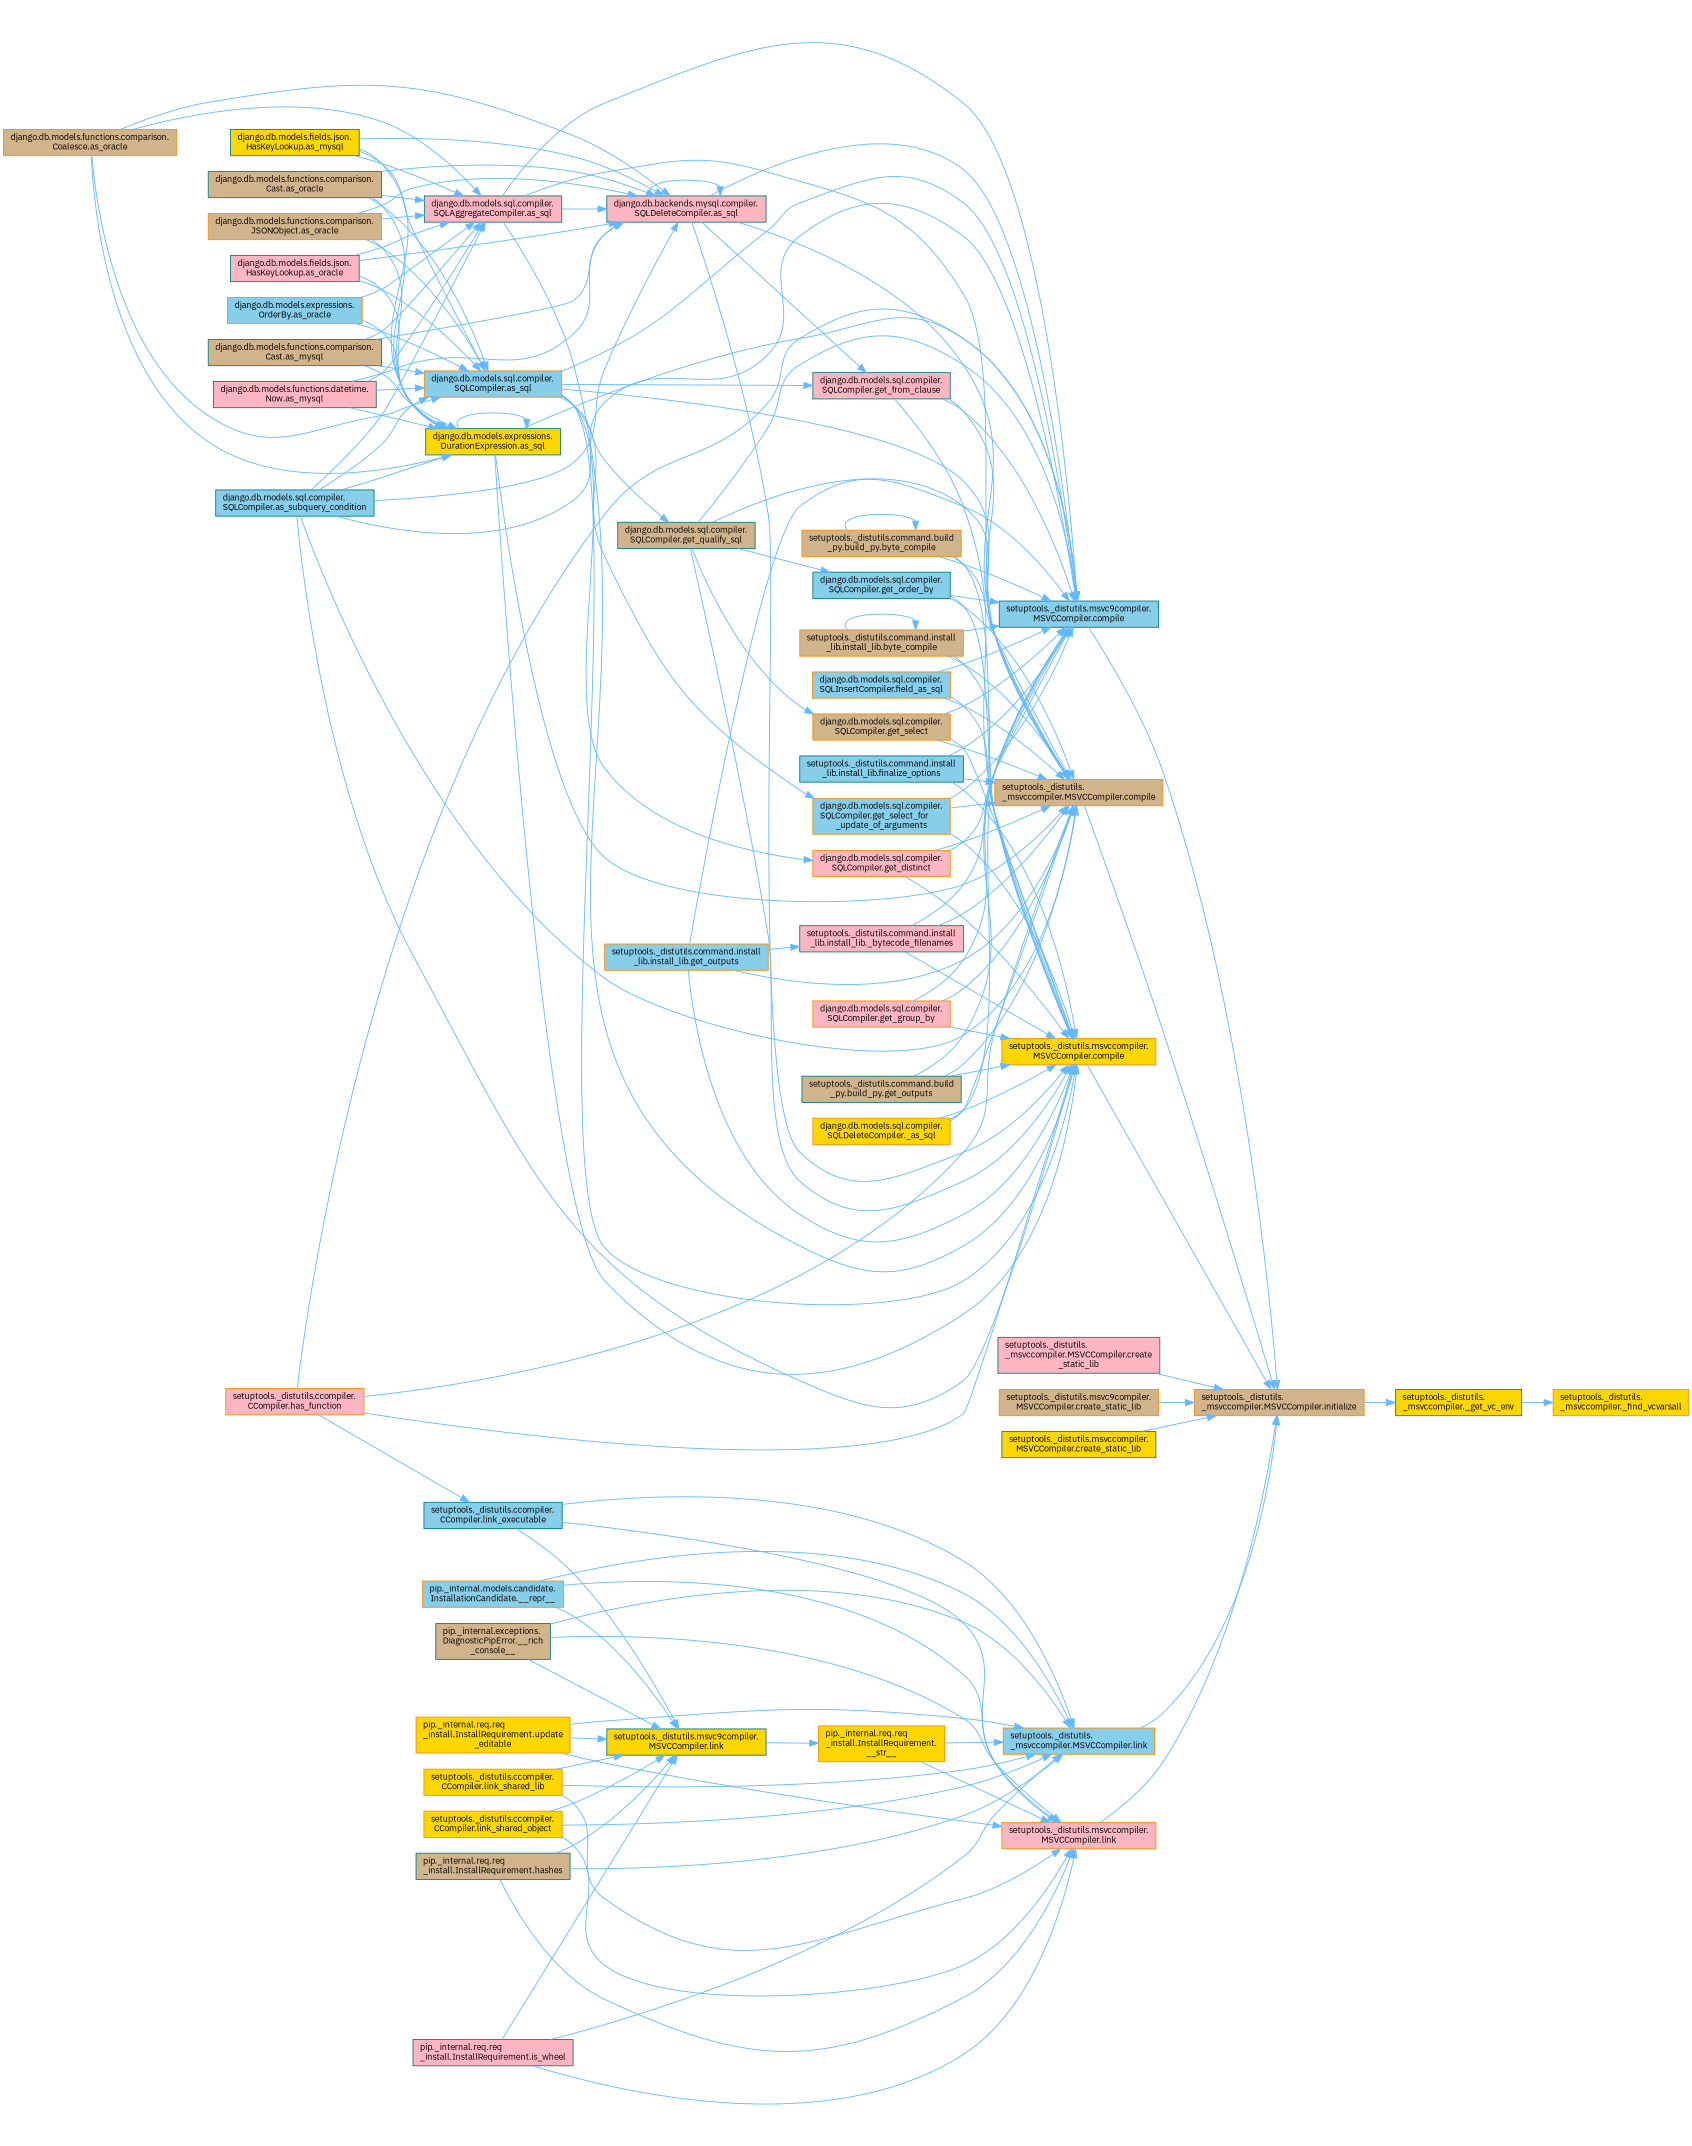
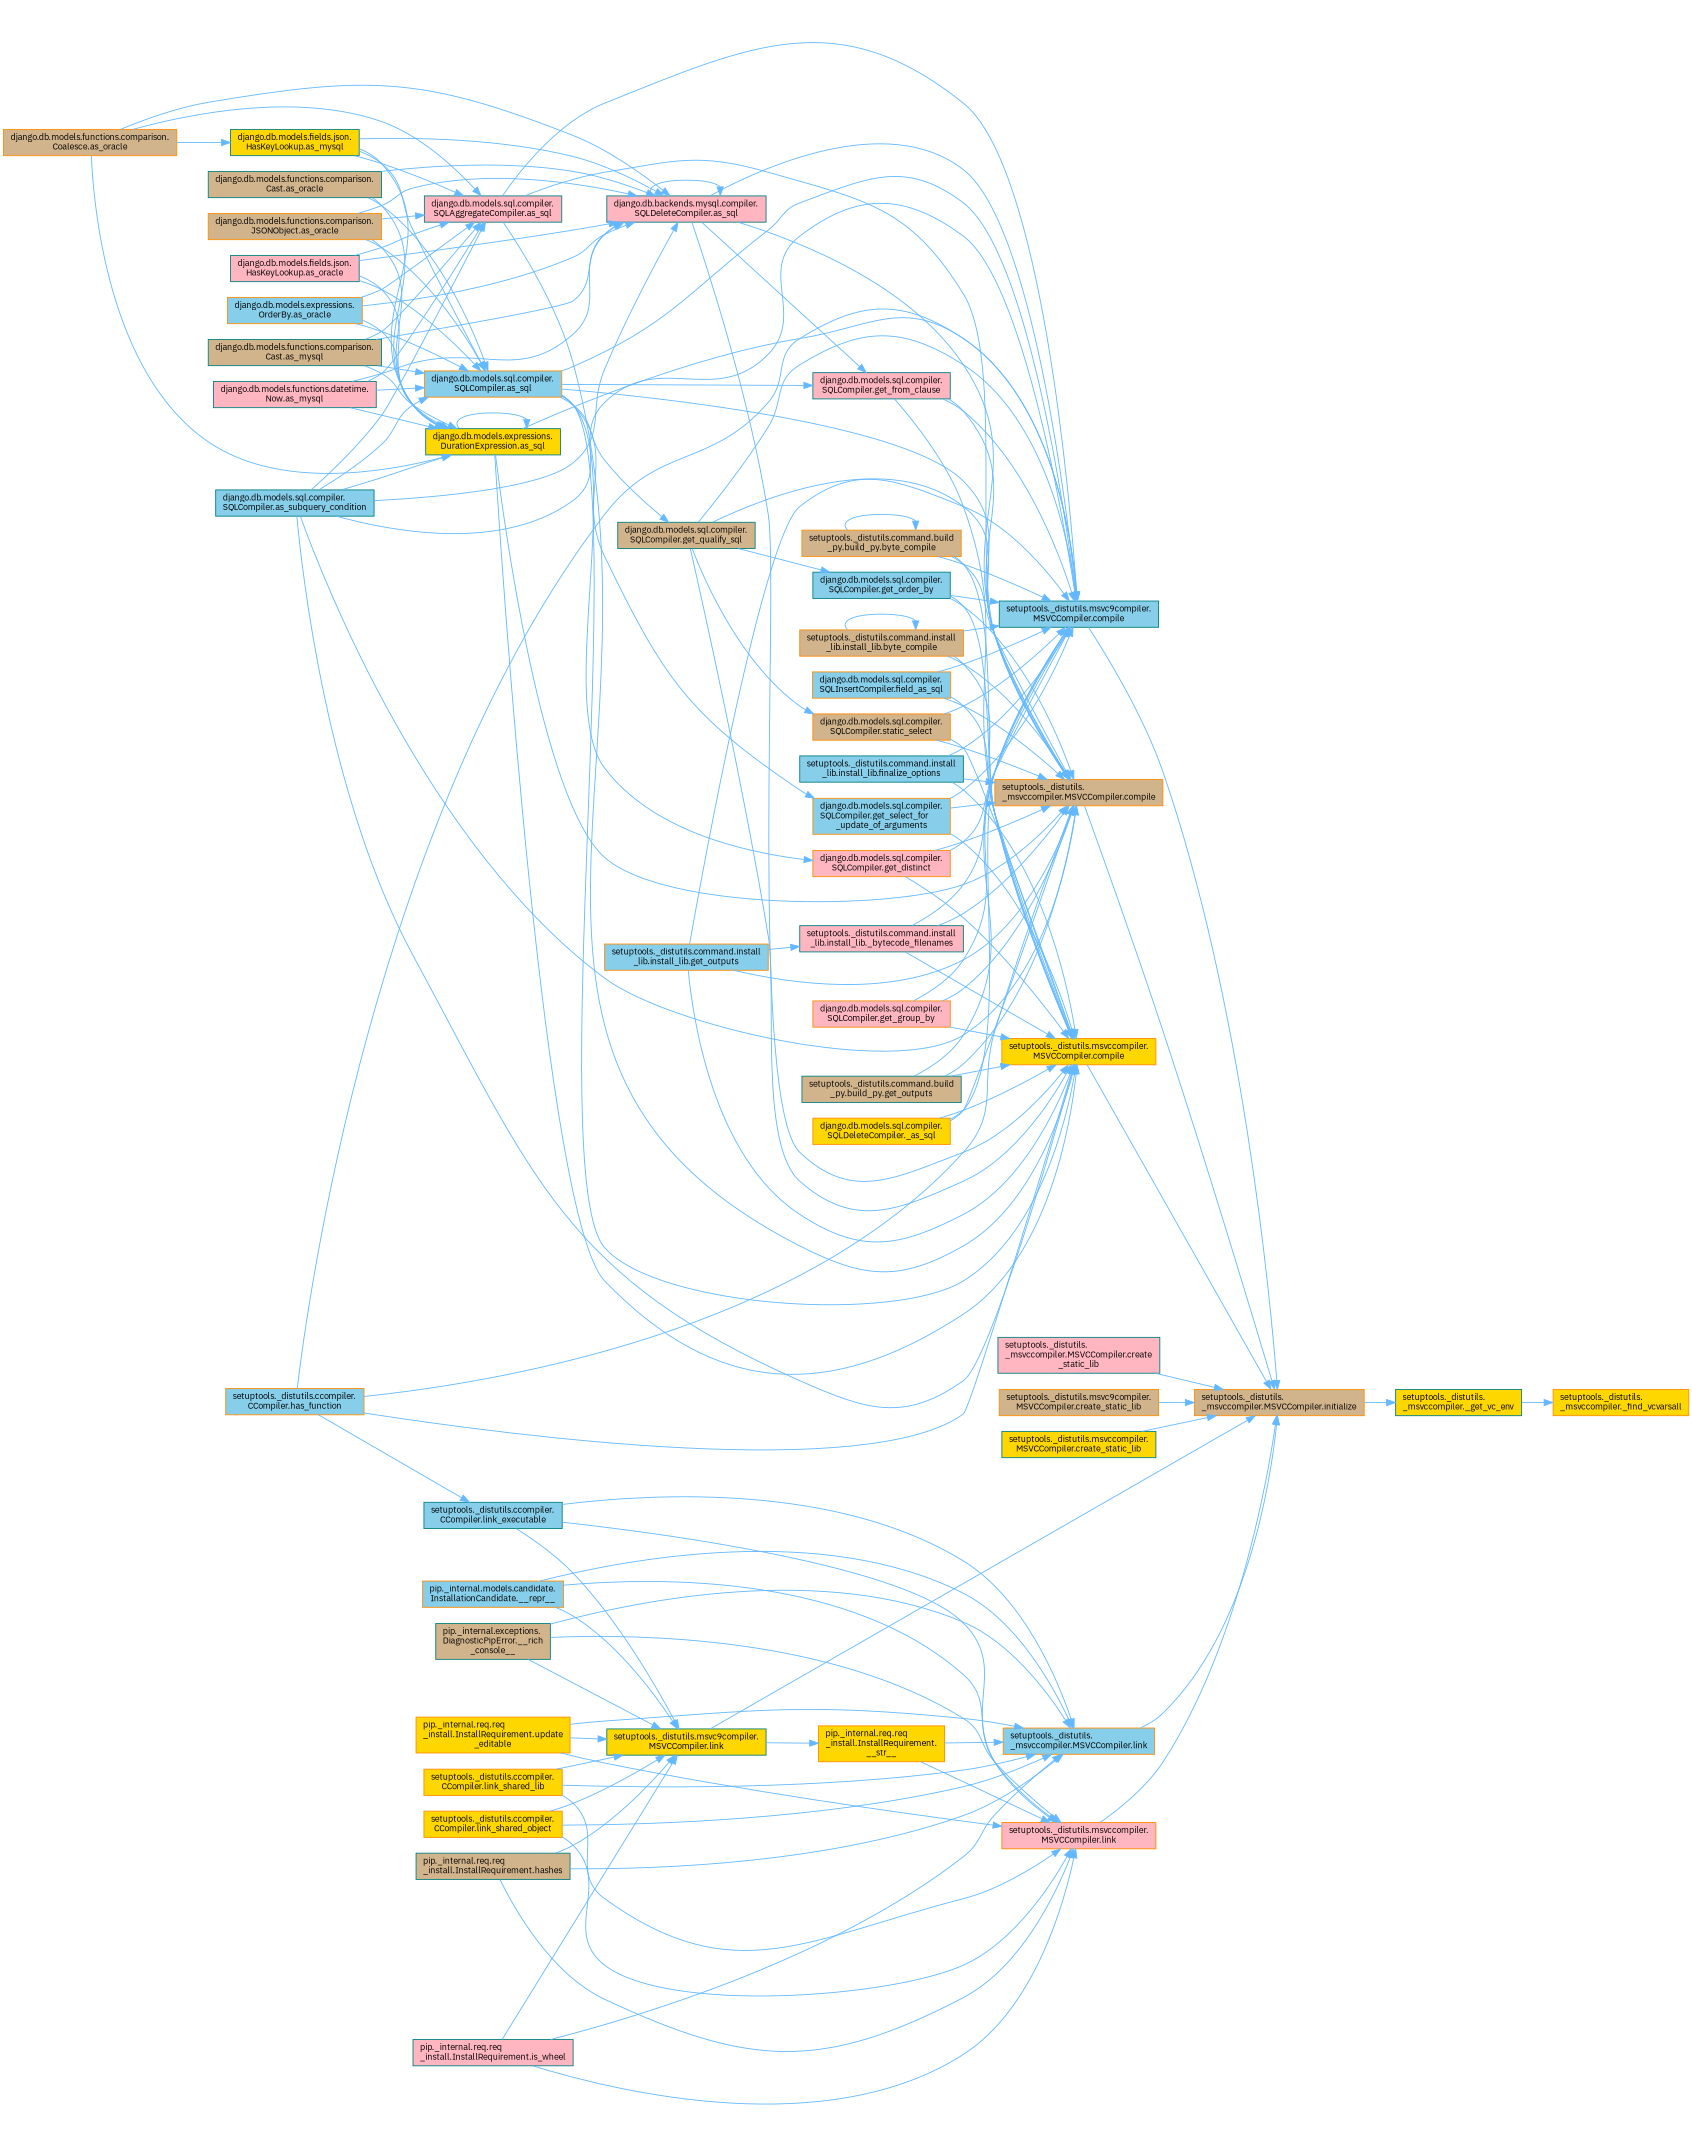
edge "django.db.models.functions.comparison. Cast.as_oracle" -> "django.db.models.sql.compiler. SQLAggregateCompiler.as_sql": removed
edge "django.db.models.sql.compiler. SQLAggregateCompiler.as_sql" -> "django.db.backends.mysql.compiler. SQLDeleteCompiler.as_sql": now "django.db.models.expressions. OrderBy.as_oracle" -> "django.db.backends.mysql.compiler. SQLDeleteCompiler.as_sql"
edge "django.db.models.functions.comparison. Coalesce.as_oracle" -> "django.db.models.sql.compiler. SQLCompiler.as_sql": now "django.db.models.functions.comparison. Coalesce.as_oracle" -> "django.db.models.fields.json. HasKeyLookup.as_mysql"
node "django.db.models.sql.compiler. SQLCompiler.get_select": label "django.db.models.sql.compiler. SQLCompiler.get_select" -> "django.db.models.sql.compiler. SQLCompiler.static_select"
node "setuptools._distutils.ccompiler. CCompiler.has_function": fillcolor lightpink -> skyblue
edge "setuptools._distutils.msvc9compiler. MSVCCompiler.link" -> "setuptools._distutils. _msvccompiler.MSVCCompiler.initialize": added
